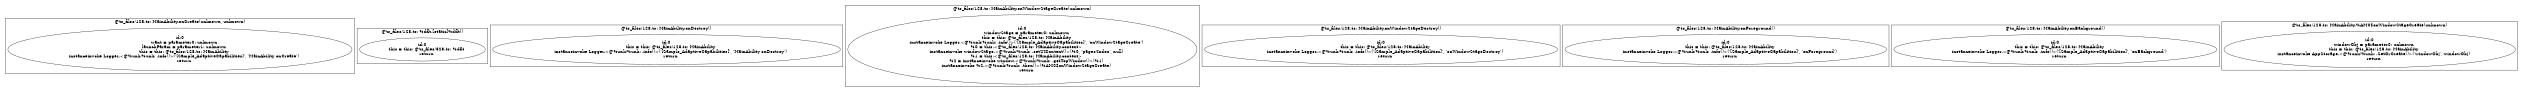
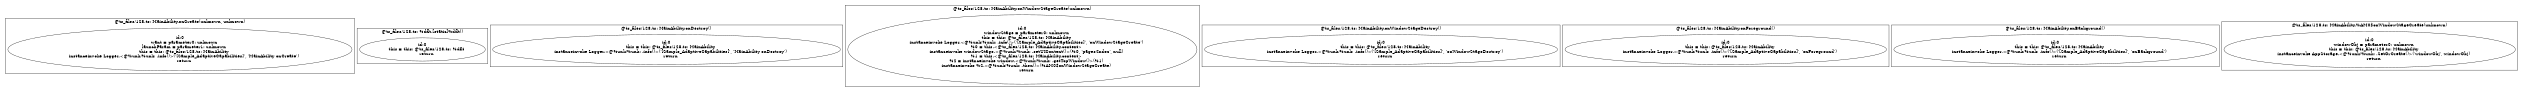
node "id:0 this = this: @ts_files/828.ts: %dflt return": label "id:0 this = this: @ts_files/828.ts: %dflt return" -> "id:0 this = this: @ts_files/128.ts: %dflt return"
